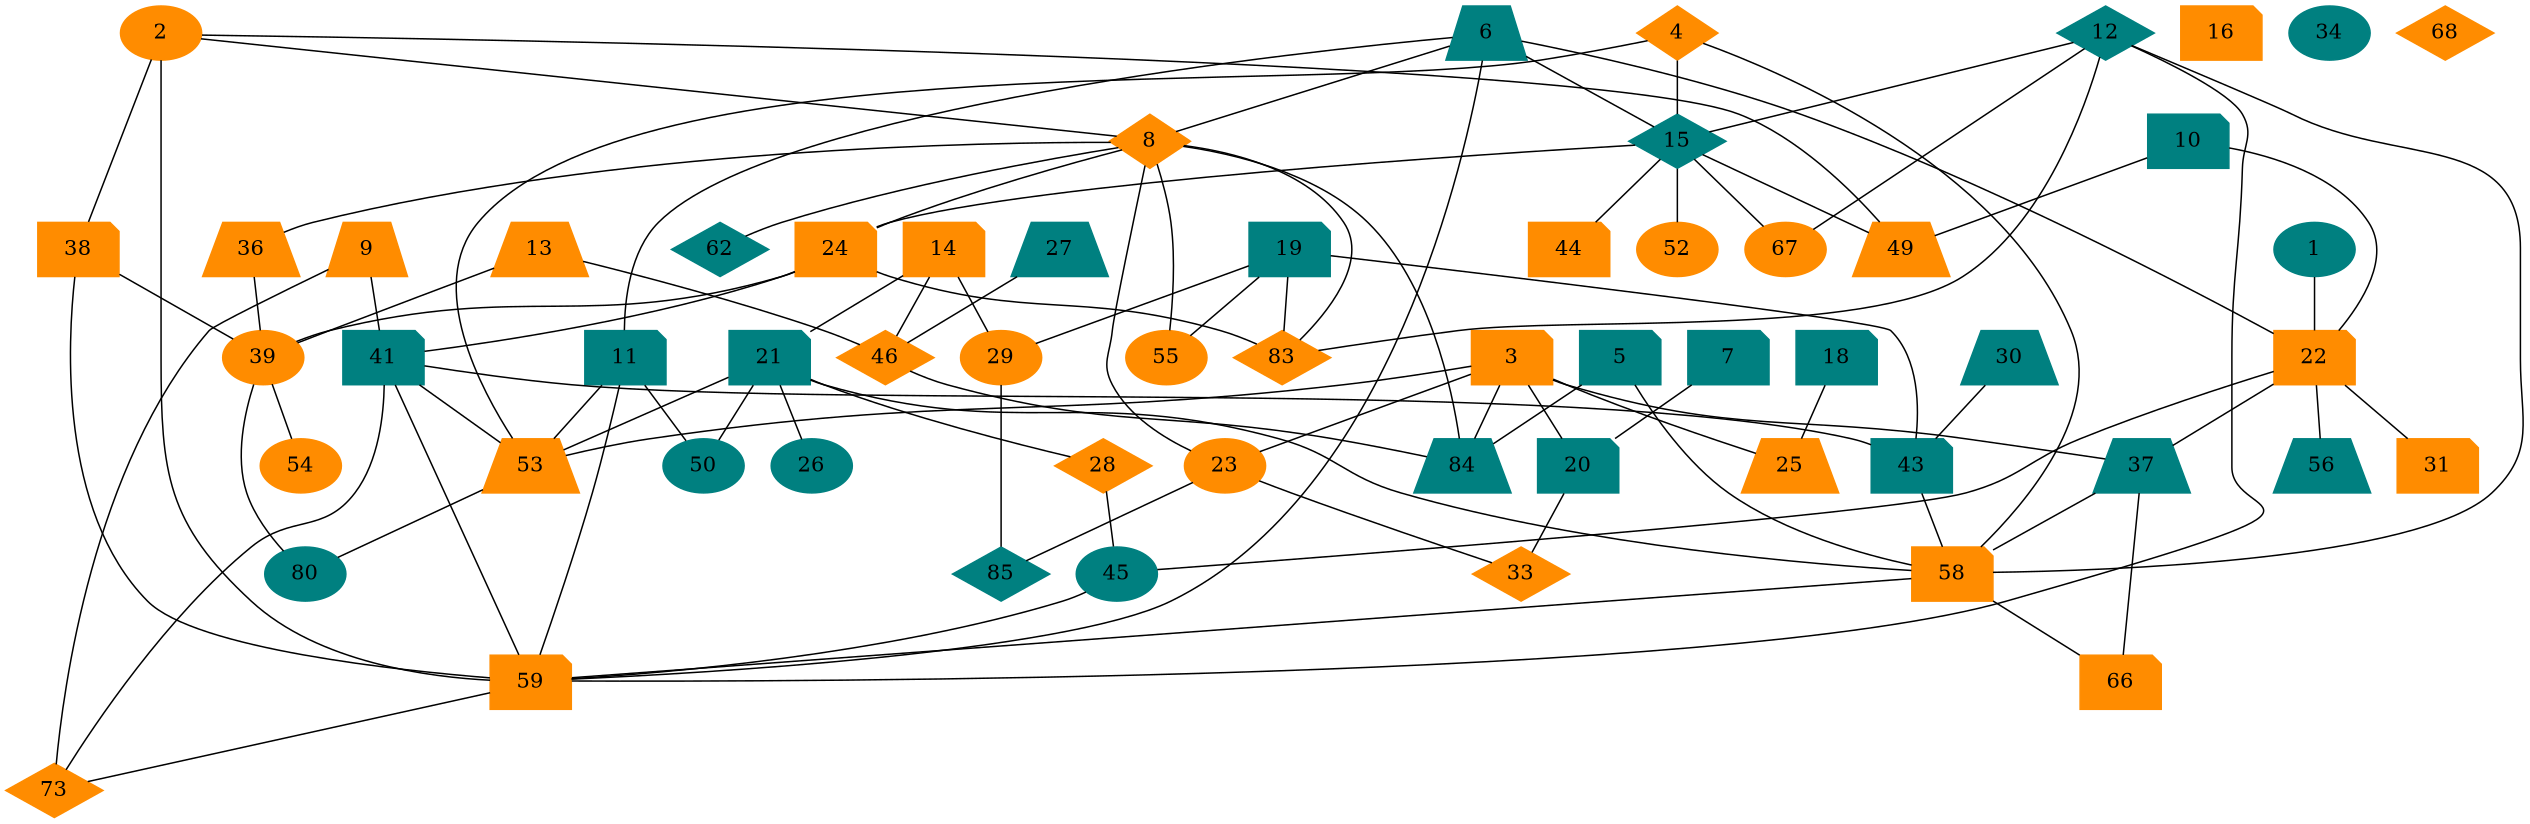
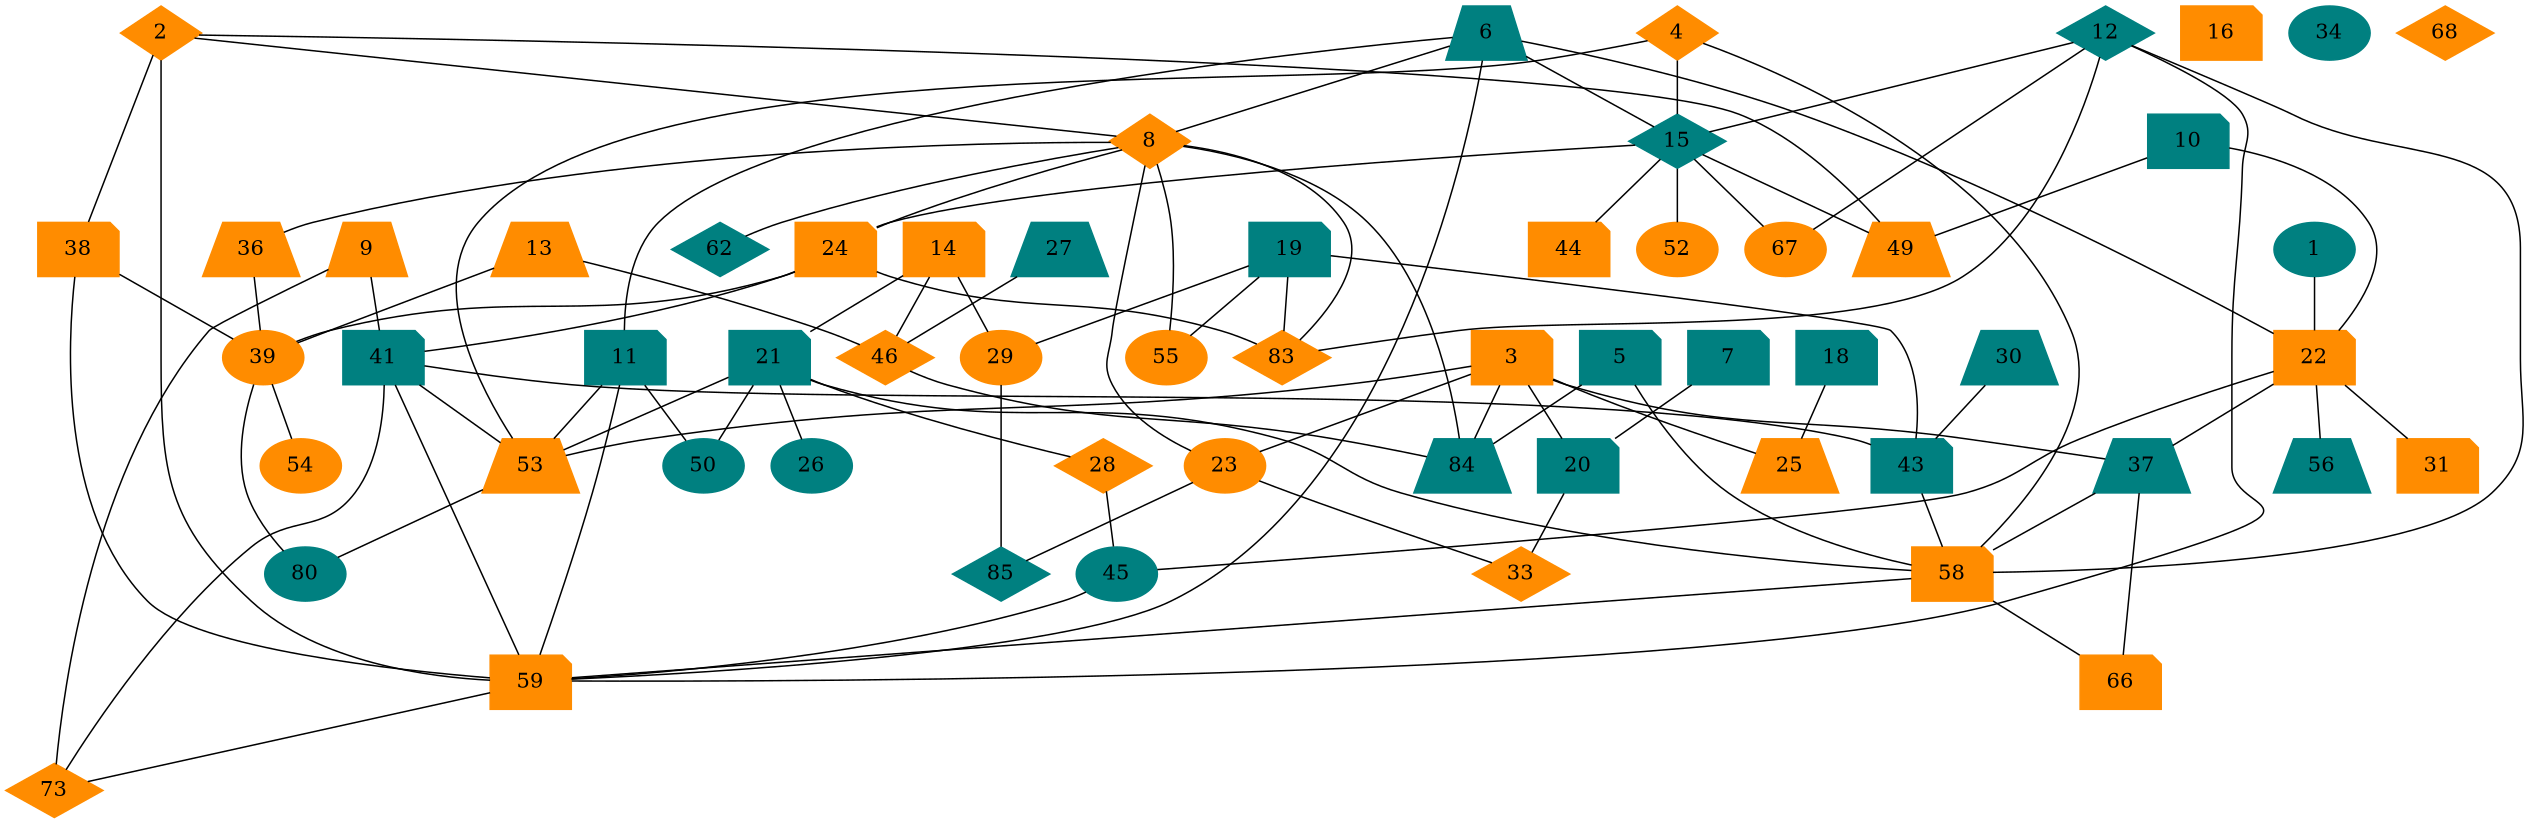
node "2": shape ellipse -> diamond
